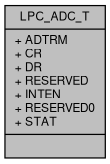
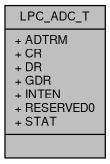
node "LPC_ADC_T": text "+ RESERVED" -> "+ GDR"
